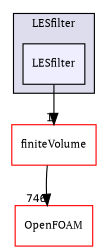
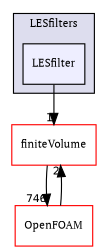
cluster "LESfilter": label "LESfilter" -> "LESfilters"
edge "OpenFOAM" -> "finiteVolume": added
